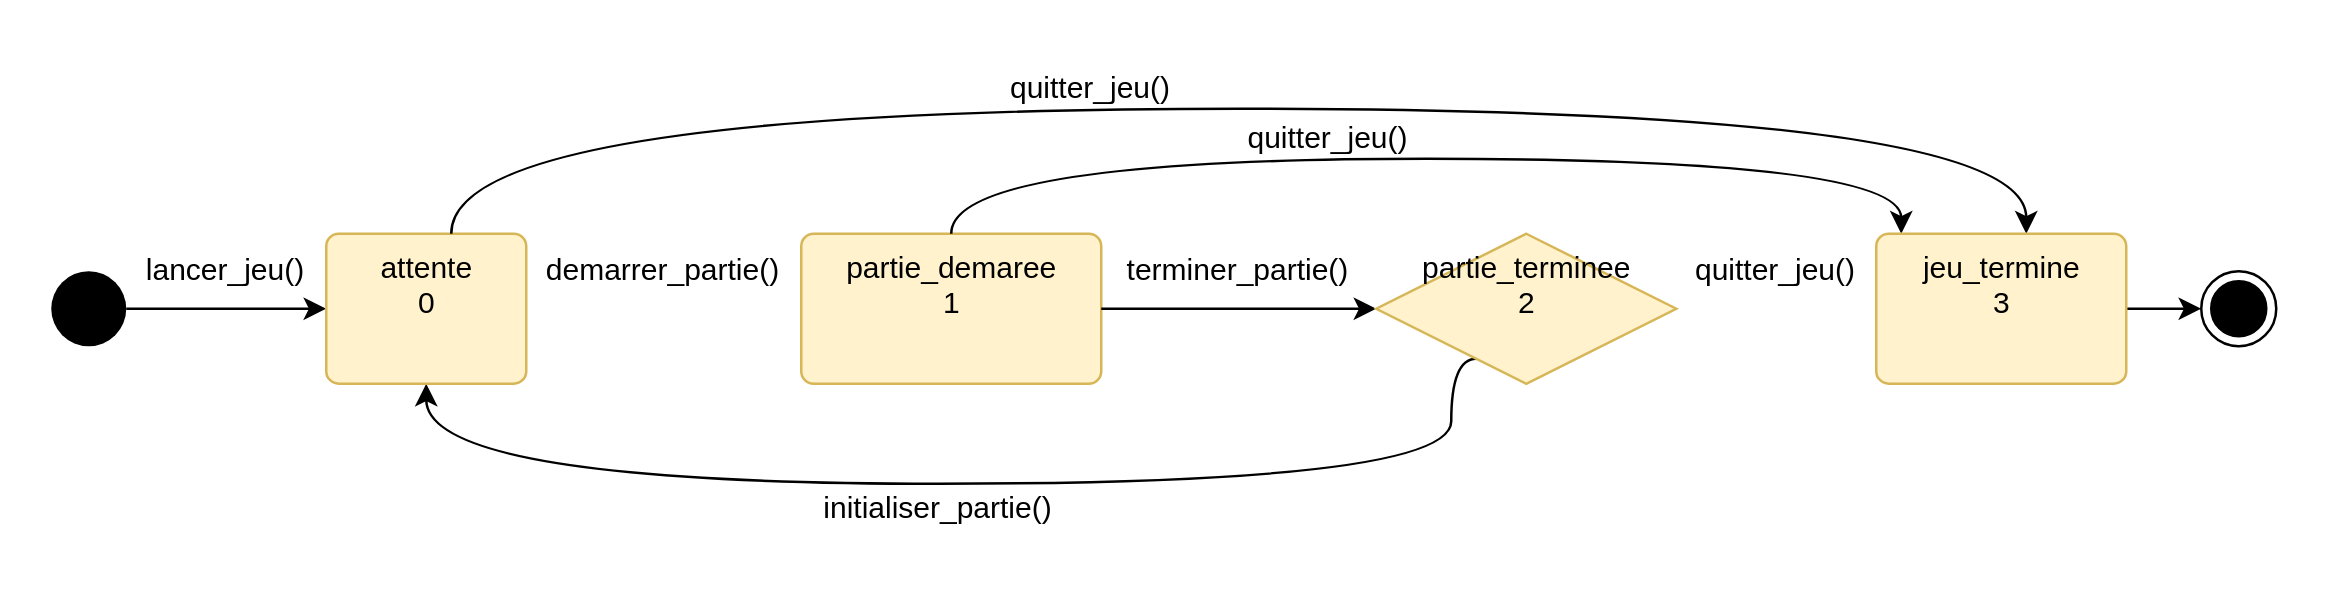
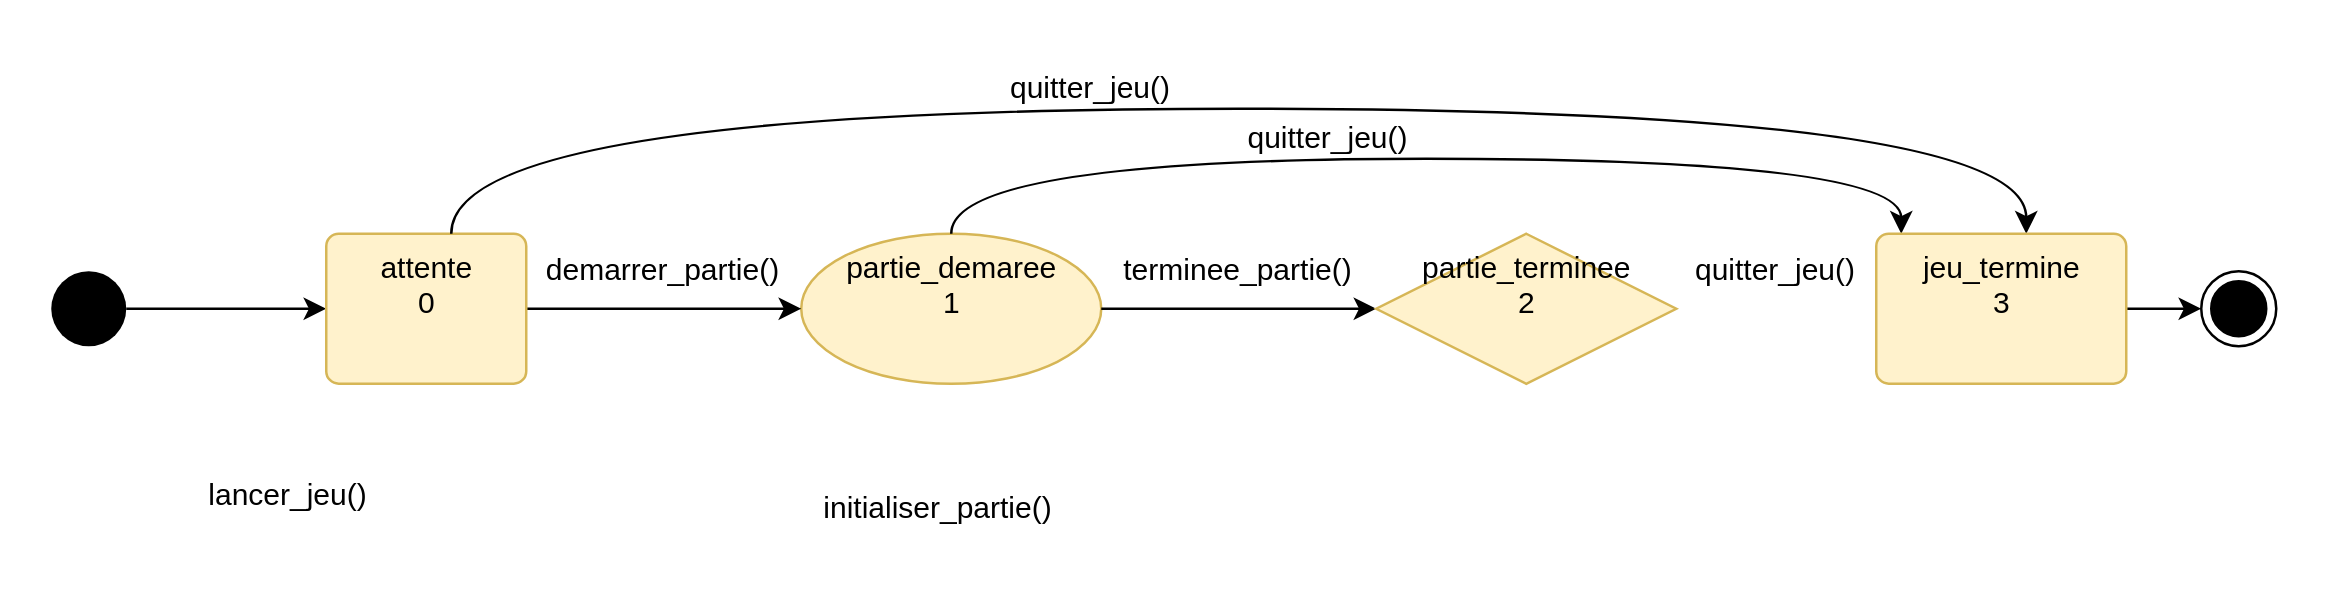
node "lancer_jeu()": moved (226, 271) -> (289, 496)
node "terminer_partie()": label "terminer_partie()" -> "terminee_partie()"
edge "attente 0" -> "partie_demaree 1": added
node "partie_demaree 1": shape rounded rectangle -> ellipse
edge "partie_terminee 2" -> "attente 0": removed
